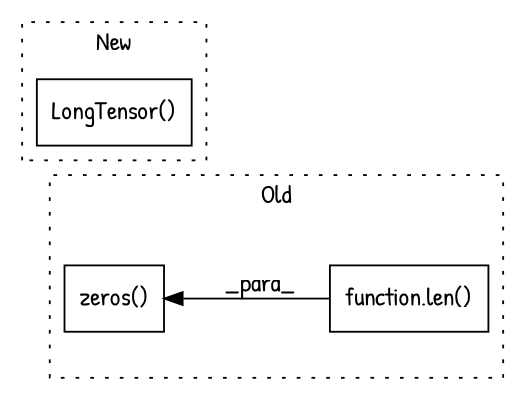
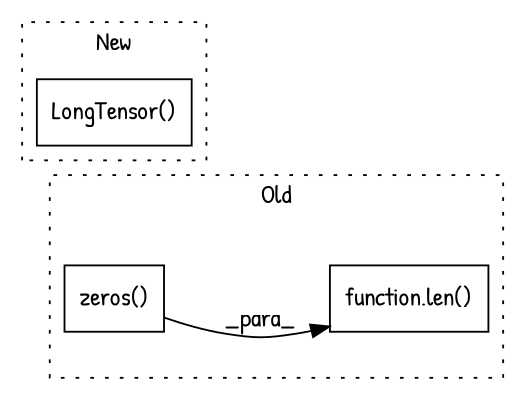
edge "function.len()" -> "zeros()": reversed
